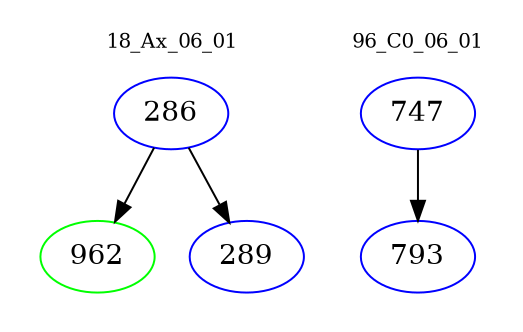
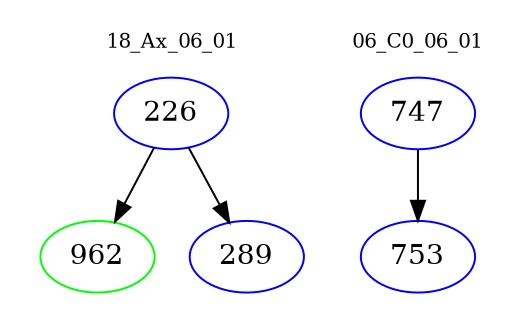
cluster "96_C0_06_01": label "96_C0_06_01" -> "06_C0_06_01"
node "286": label "286" -> "226"
node "793": label "793" -> "753"
